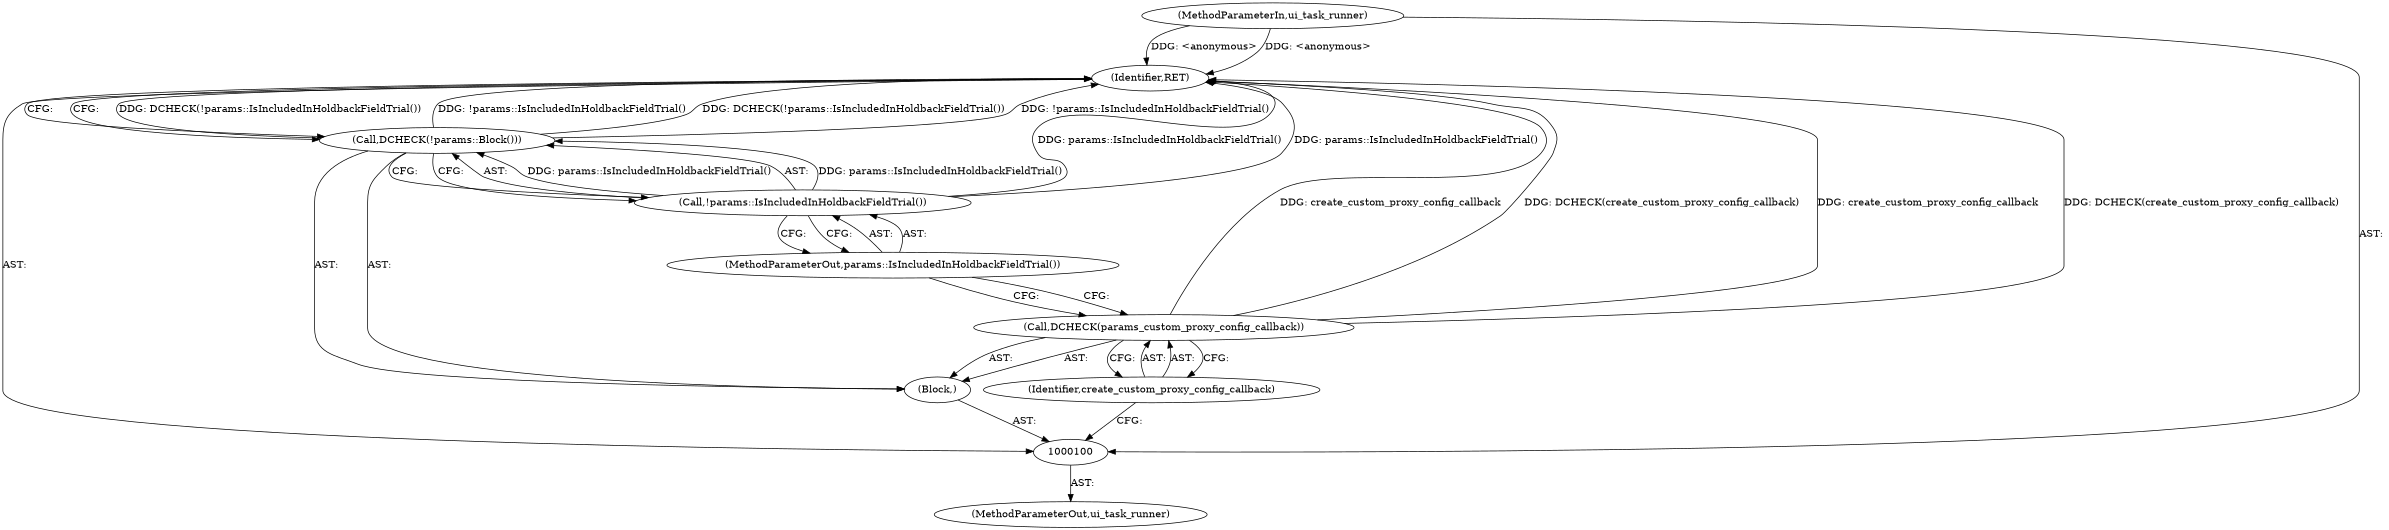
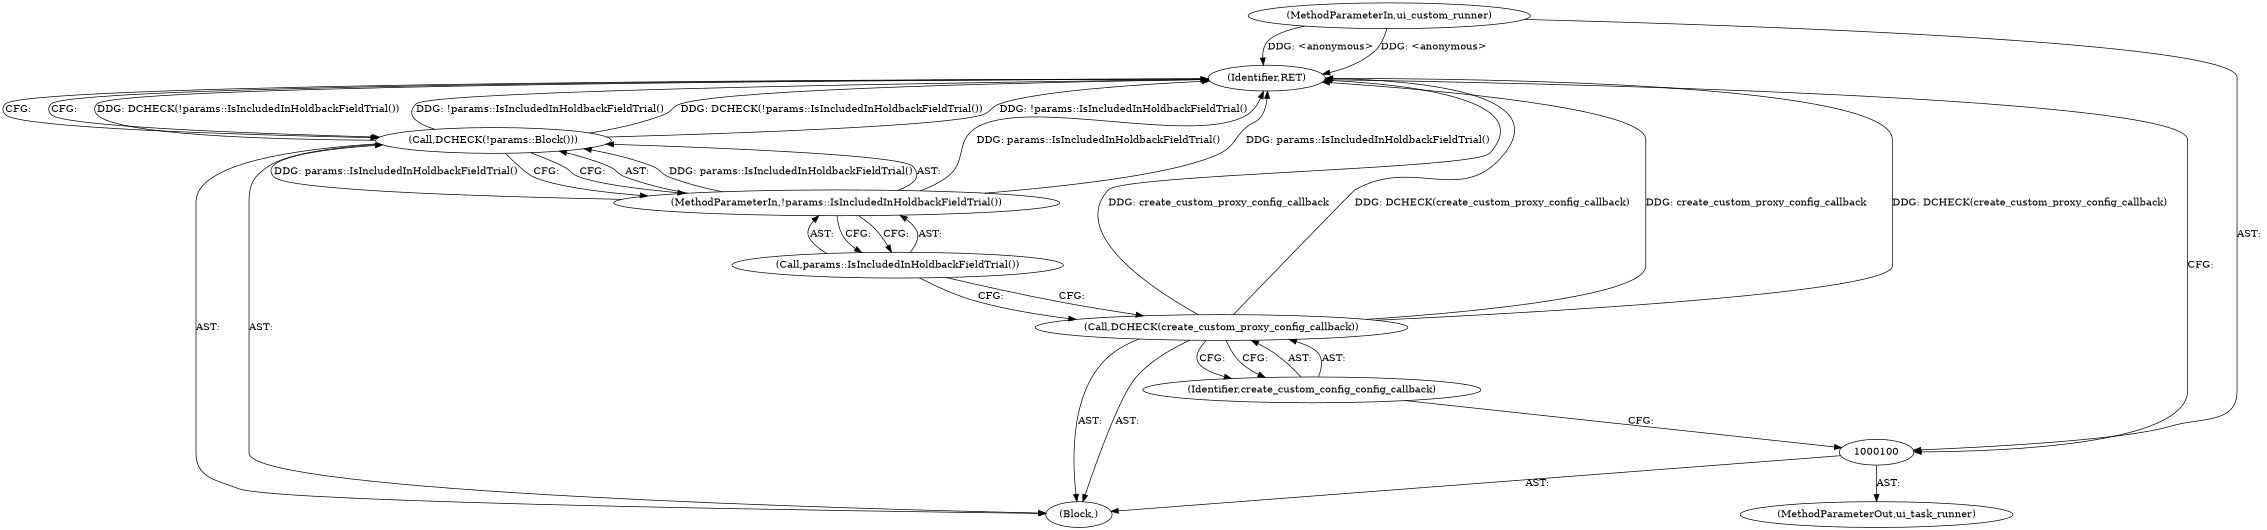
node "(MethodParameterIn,ui_task_runner)": label "(MethodParameterIn,ui_task_runner)" -> "(MethodParameterIn,ui_custom_runner)"
node "(Call,!params::IsIncludedInHoldbackFieldTrial())": label "(Call,!params::IsIncludedInHoldbackFieldTrial())" -> "(MethodParameterIn,!params::IsIncludedInHoldbackFieldTrial())"
edge "(Identifier,RET)" -> "1000100": label "AST: " -> "CFG: "
node "(MethodParameterOut,params::IsIncludedInHoldbackFieldTrial())": label "(MethodParameterOut,params::IsIncludedInHoldbackFieldTrial())" -> "(Call,params::IsIncludedInHoldbackFieldTrial())"
node "(Call,DCHECK(params_custom_proxy_config_callback))": label "(Call,DCHECK(params_custom_proxy_config_callback))" -> "(Call,DCHECK(create_custom_proxy_config_callback))"
node "(Identifier,create_custom_proxy_config_callback)": label "(Identifier,create_custom_proxy_config_callback)" -> "(Identifier,create_custom_config_config_callback)"
edge "(Block,)" -> "1000100": reversed
